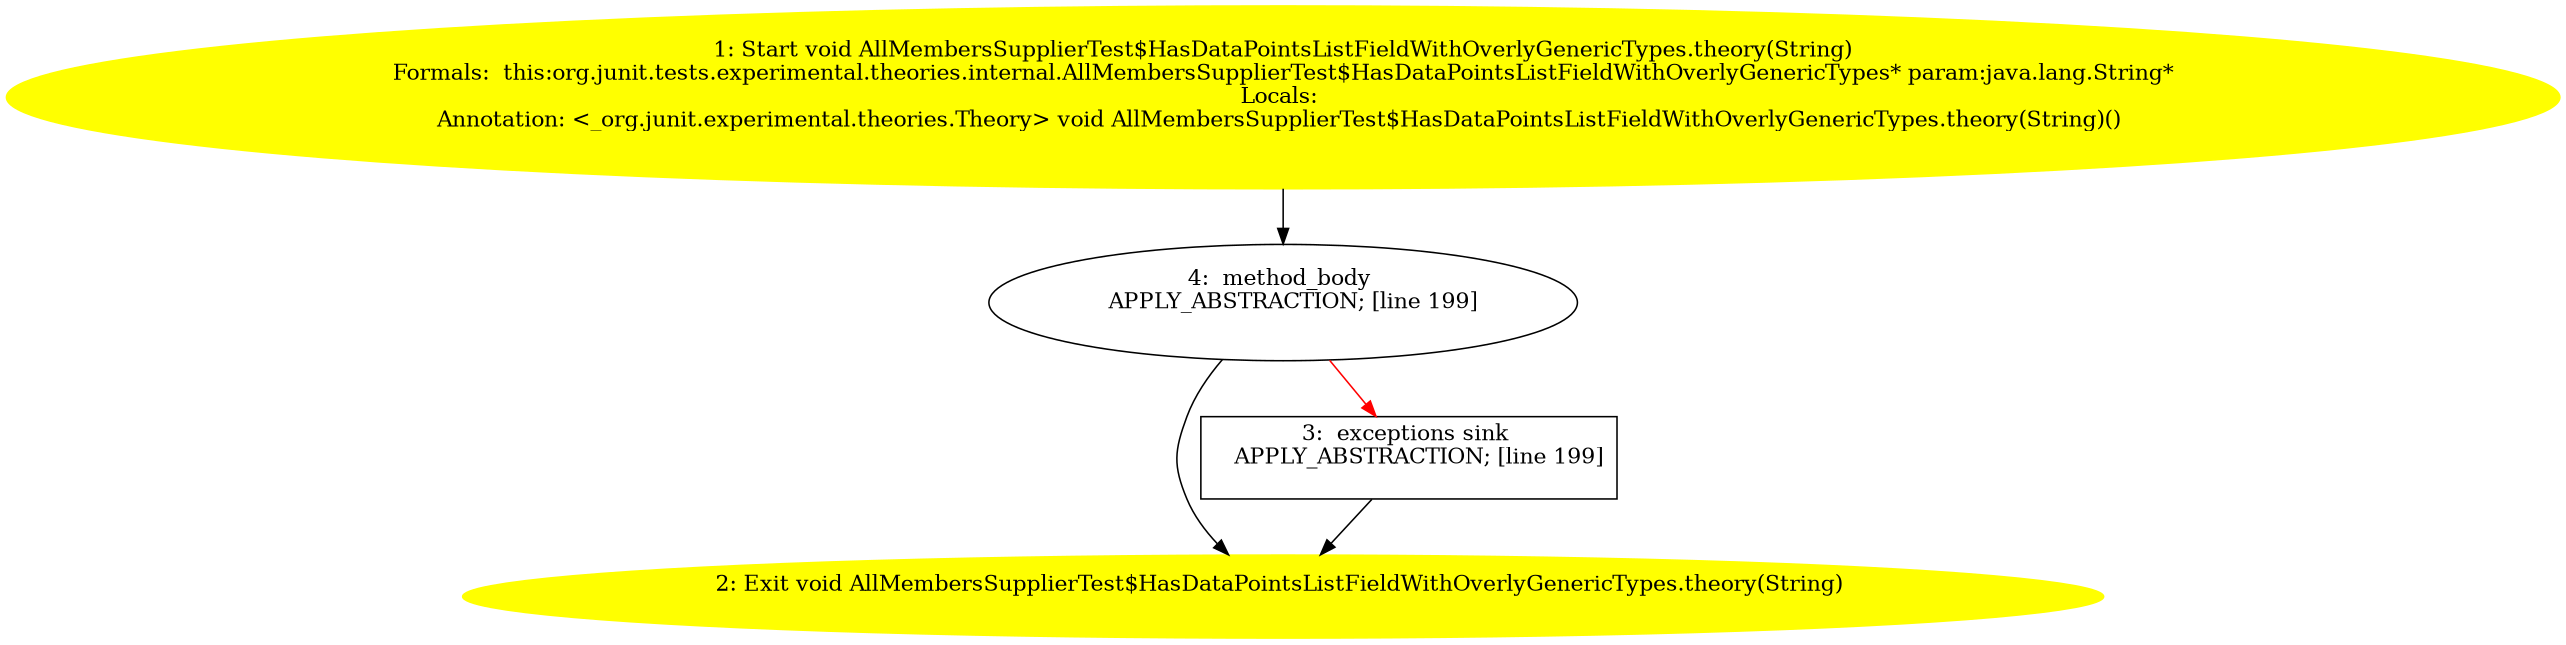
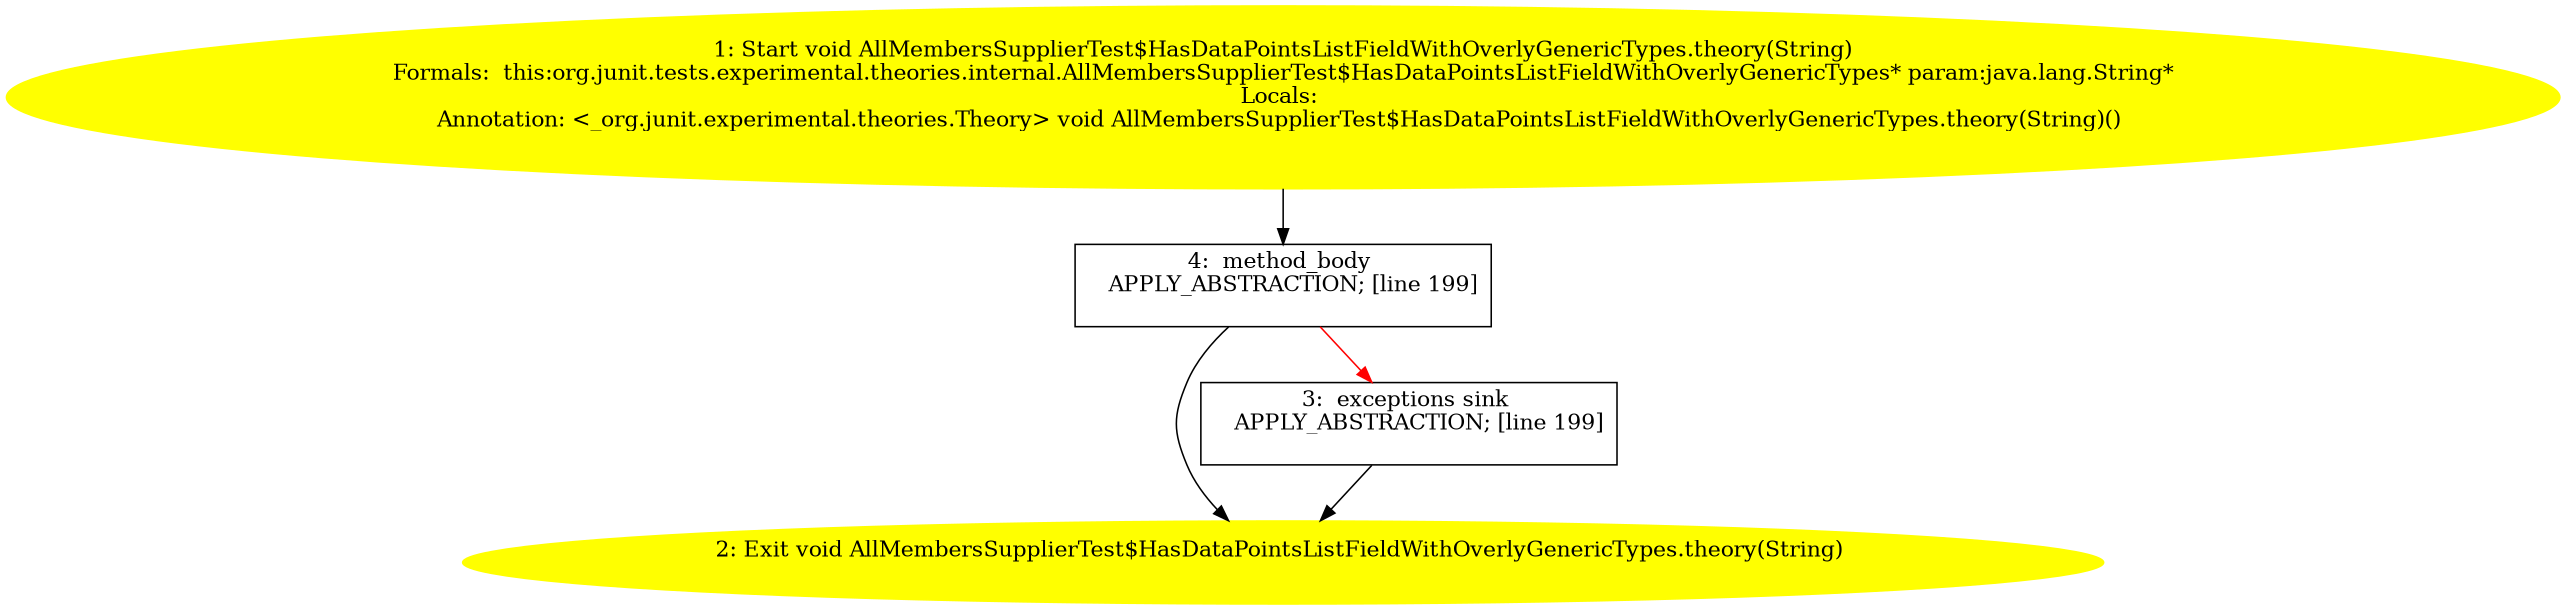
node "4:  method_body APPLY_ABSTRACTION; [line 199]": shape ellipse -> box
